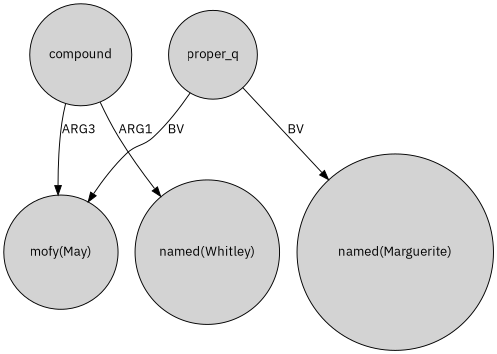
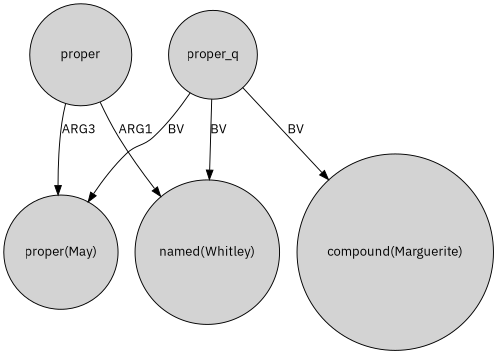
node "compound": label "compound" -> "proper"
edge "proper_q" -> "named(Whitley)": added, label "BV"
node "mofy(May)": label "mofy(May)" -> "proper(May)"
node "named(Marguerite)": label "named(Marguerite)" -> "compound(Marguerite)"
